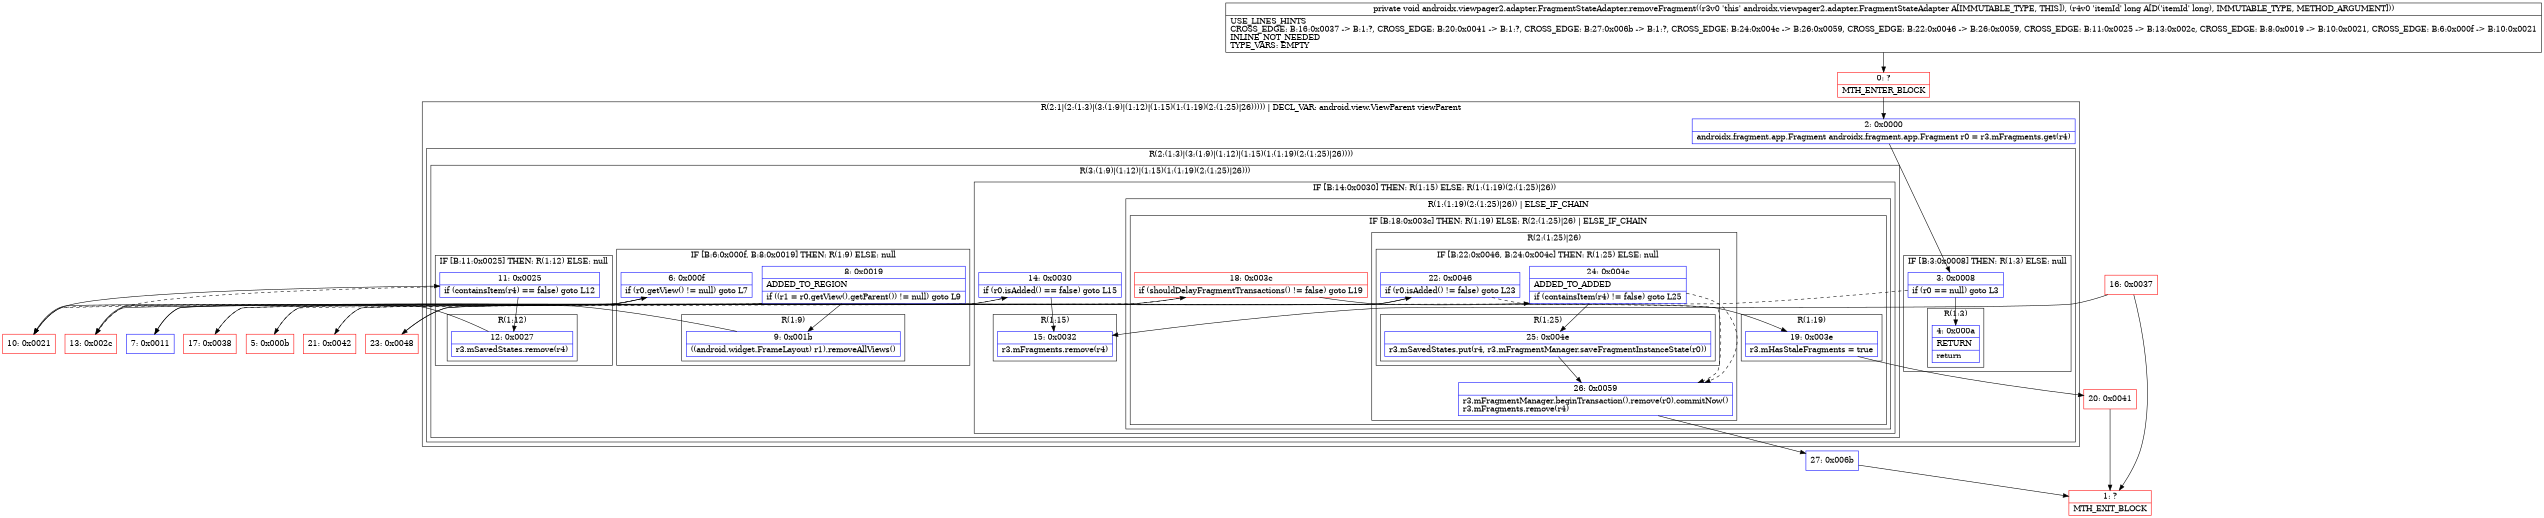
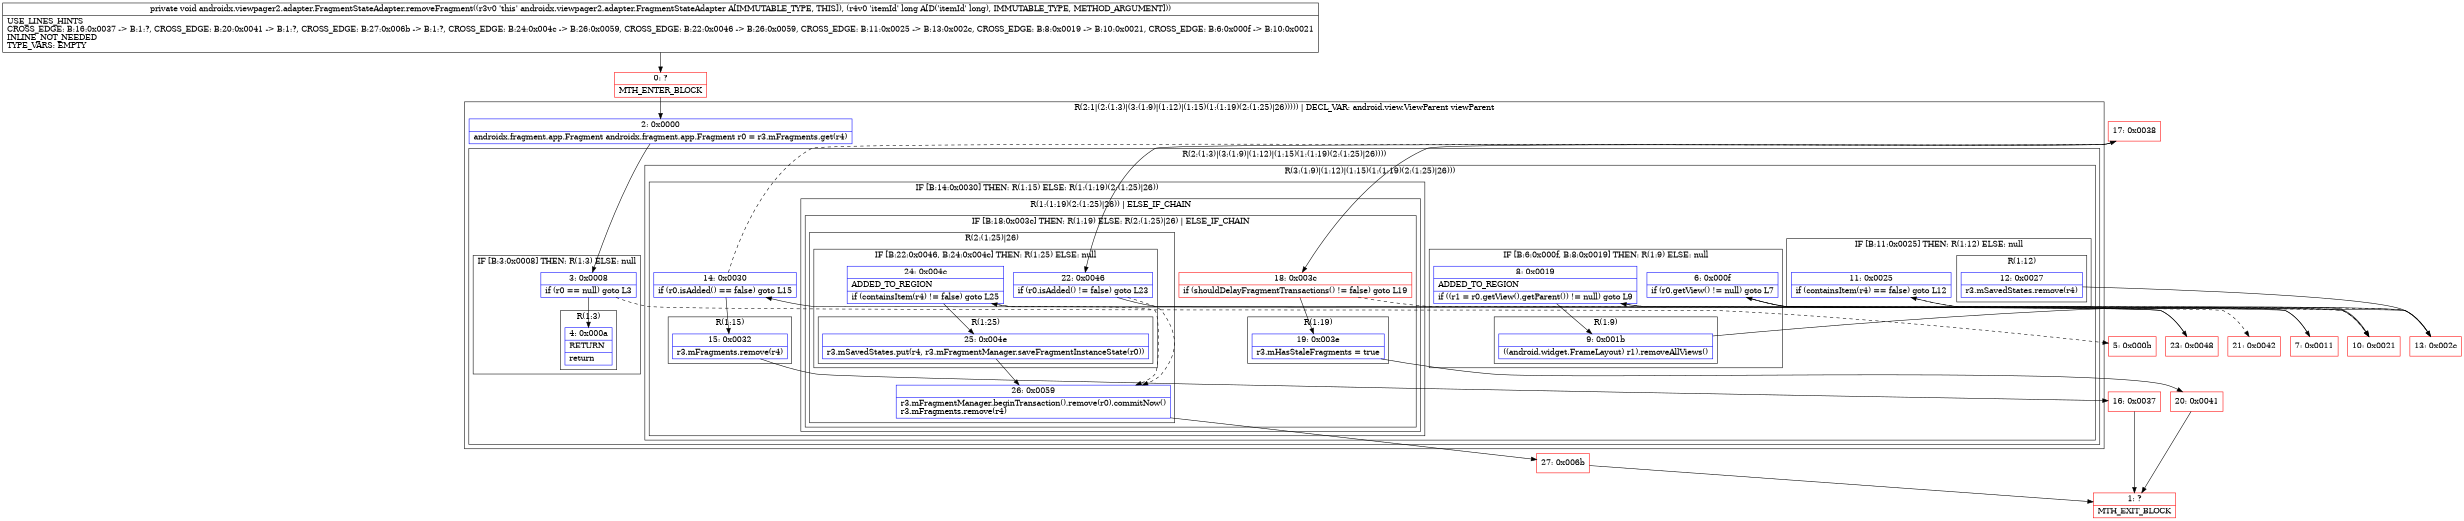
node "24: 0x004c": text "ADDED_TO_ADDED" -> "ADDED_TO_REGION"
edge "5: 0x000b" -> "6: 0x000f": now "13: 0x002c" -> "6: 0x000f"
edge "8: 0x0019" -> "7: 0x0011": reversed
edge "21: 0x0042" -> "22: 0x0046": now "17: 0x0038" -> "22: 0x0046"
edge "16: 0x0037" -> "15: 0x0032": reversed
edge "11: 0x0025" -> "12: 0x0027": removed
node "7: 0x0011": color blue -> red
node "27: 0x006b": color blue -> red
